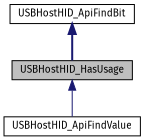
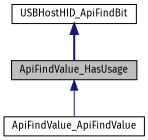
node "USBHostHID_HasUsage": label "USBHostHID_HasUsage" -> "ApiFindValue_HasUsage"
node "USBHostHID_ApiFindValue": label "USBHostHID_ApiFindValue" -> "ApiFindValue_ApiFindValue"
